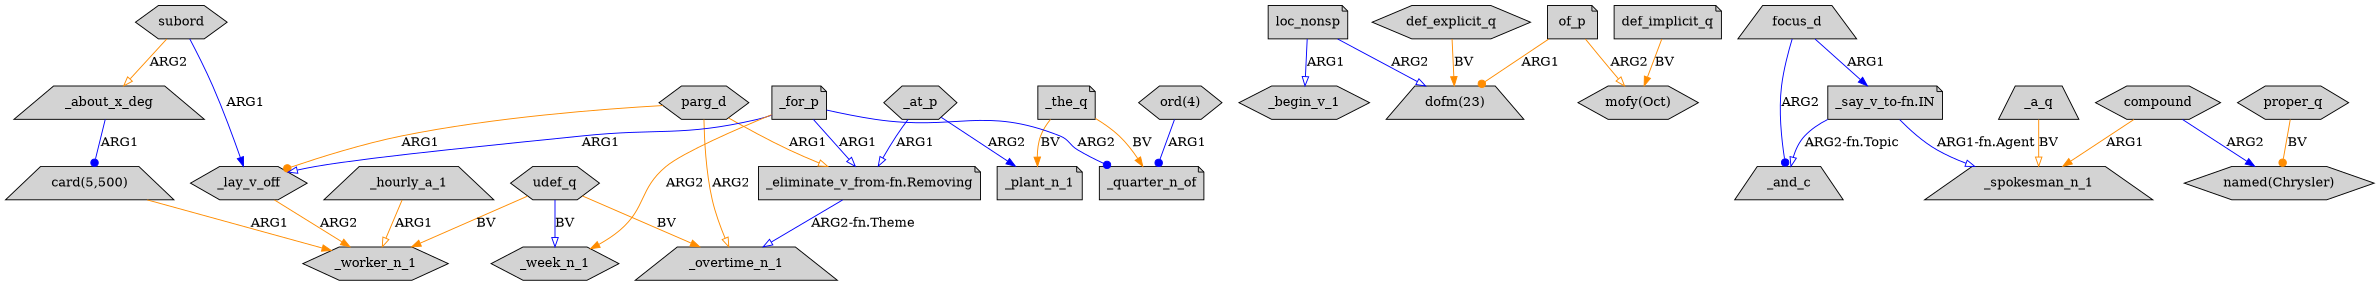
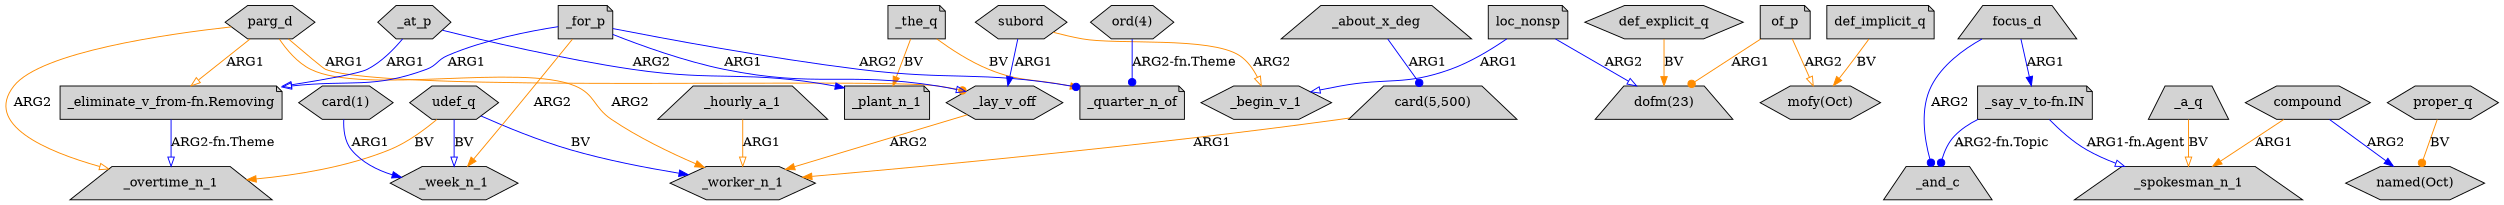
edge "subord" -> "_about_x_deg": now "subord" -> "_begin_v_1"
edge "parg_d" -> "_worker_n_1": added, label "ARG2"
node "card(1)": added
edge "_say_v_to-fn.IN" -> "_and_c": arrowhead onormal -> dot
edge "ord(4)" -> "_quarter_n_of": label "ARG1" -> "ARG2-fn.Theme"
node "named(Chrysler)": label "named(Chrysler)" -> "named(Oct)"
edge "udef_q" -> "_worker_n_1": color darkorange -> blue
